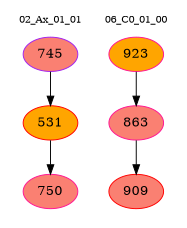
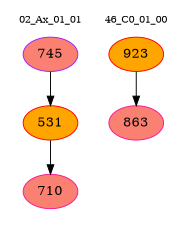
cluster "06_C0_01_00": label "06_C0_01_00" -> "46_C0_01_00"
node "923": color deeppink -> red
node "750": label "750" -> "710"
node "909": removed
